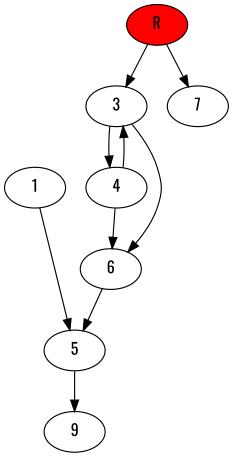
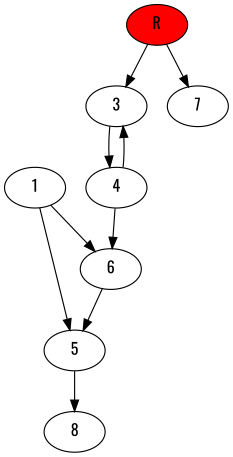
edge "3" -> "6": now "1" -> "6"
node "9": label "9" -> "8"
